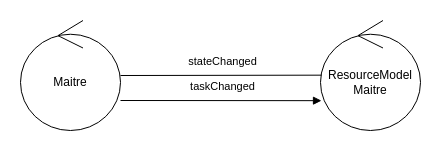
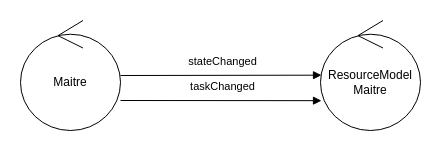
edge "Maitre" -- "ResourceModel Maitre": arrowhead none -> block
